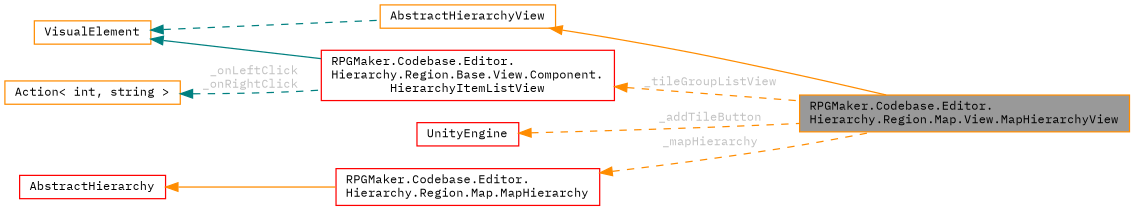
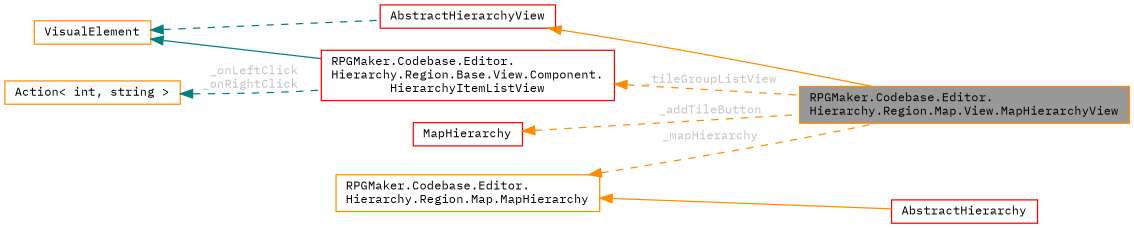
node "AbstractHierarchyView": color darkorange -> red
node "UnityEngine": label "UnityEngine" -> "MapHierarchy"
edge "RPGMaker.Codebase.Editor. Hierarchy.Region.Map.MapHierarchy" -> "AbstractHierarchy": reversed
node "RPGMaker.Codebase.Editor. Hierarchy.Region.Map.MapHierarchy": color red -> darkorange
